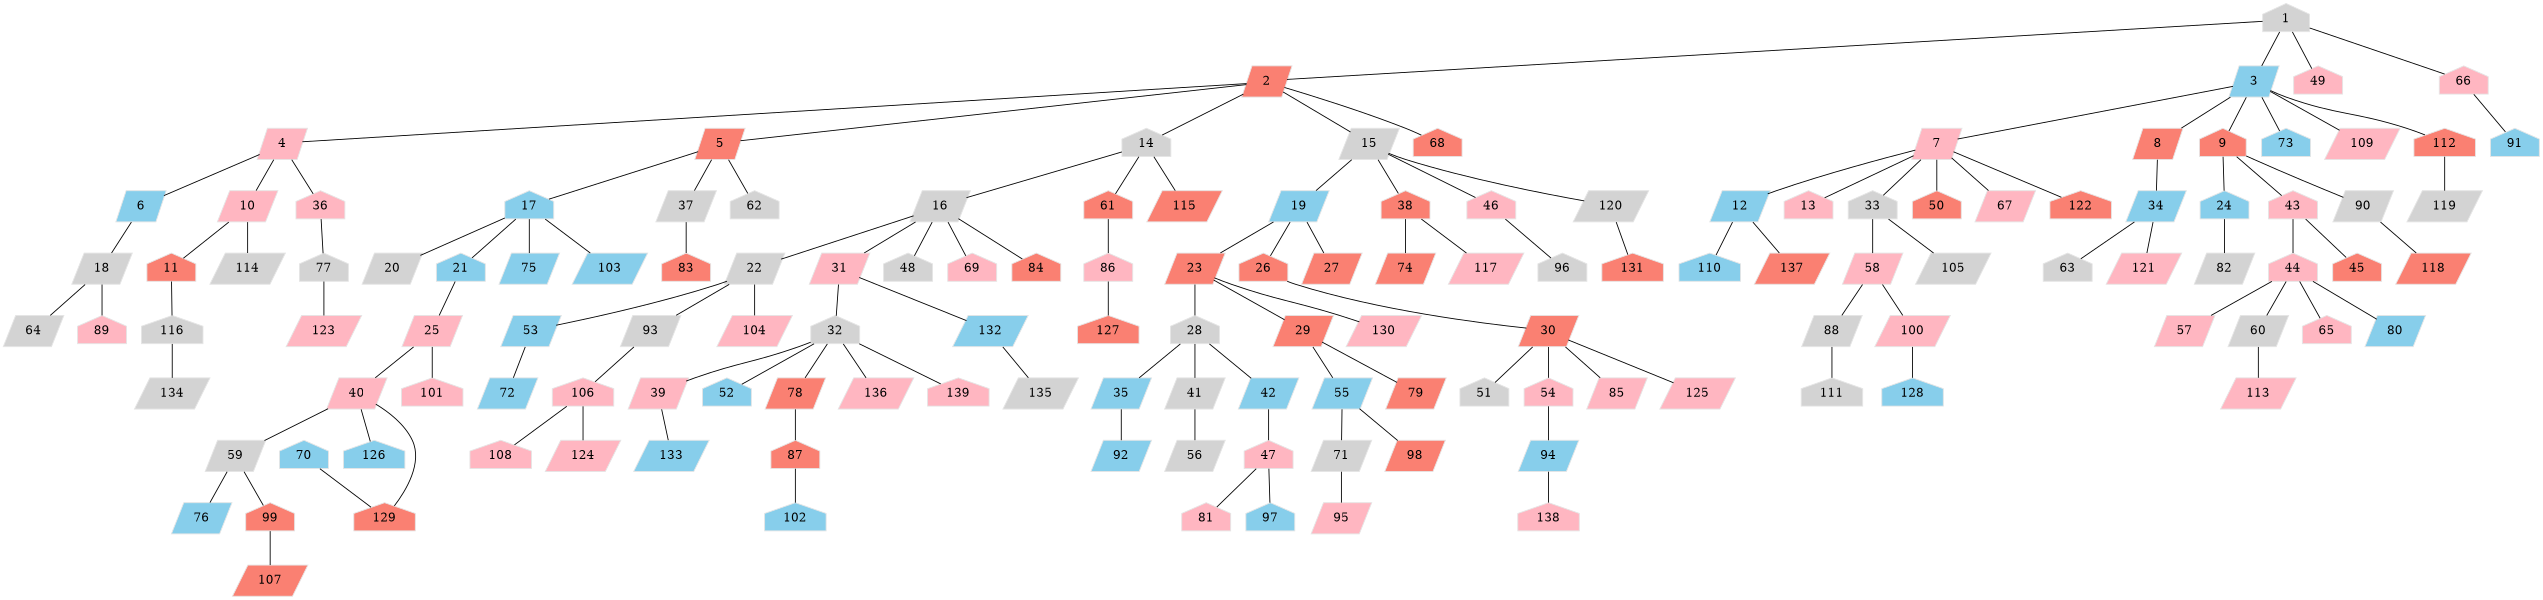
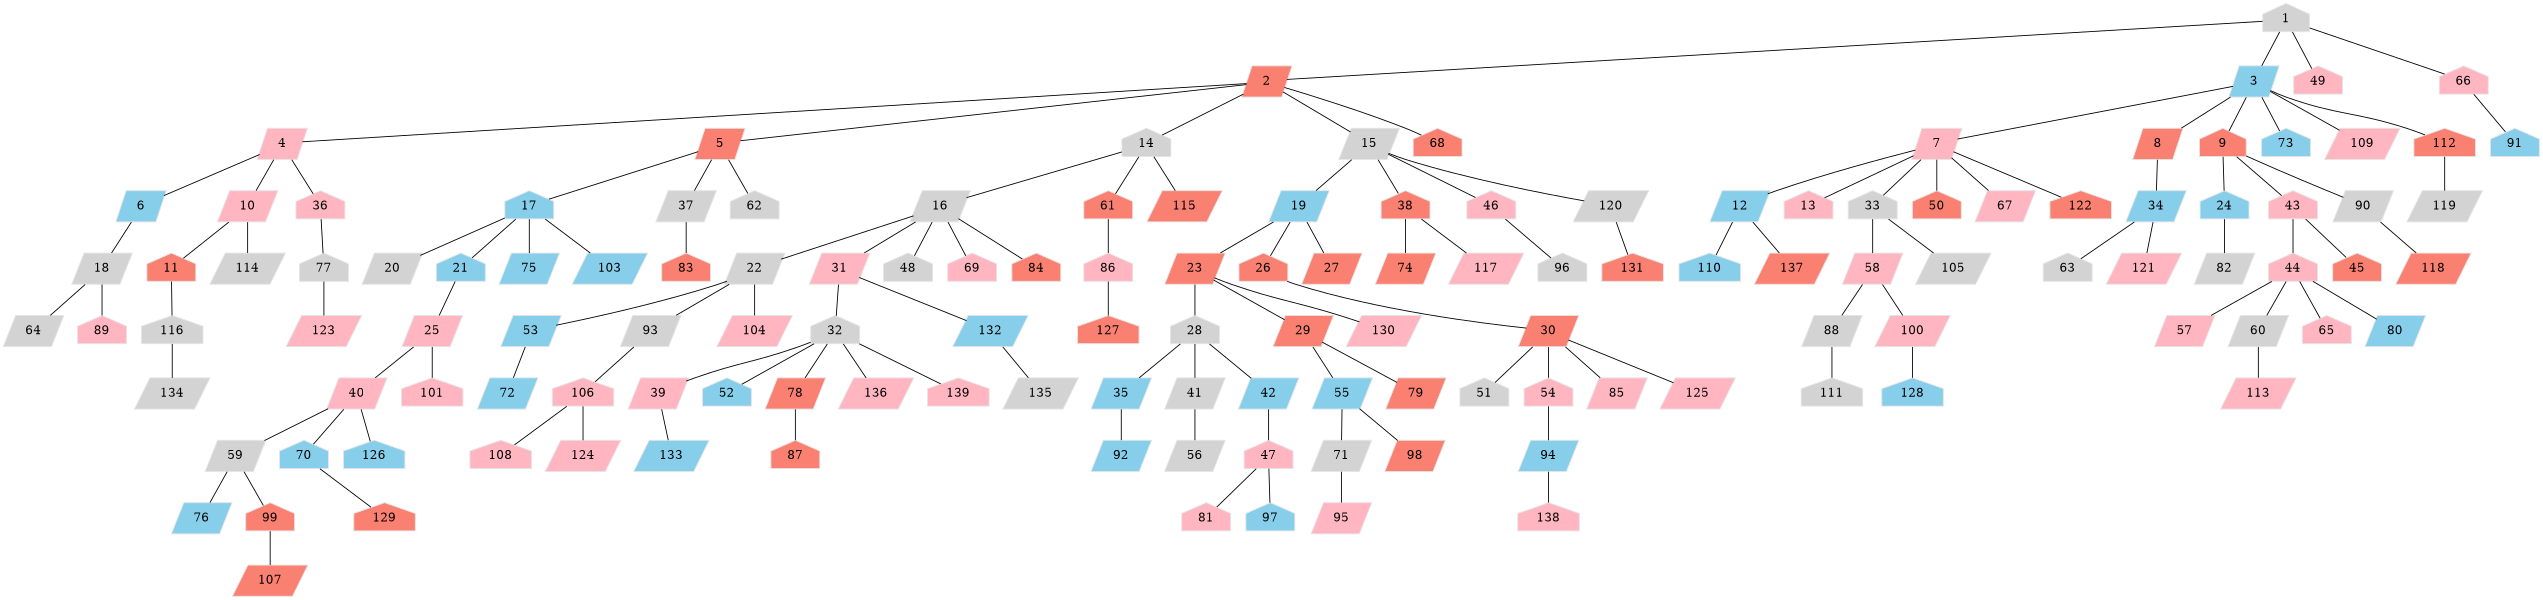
edge "40" -- "129": now "40" -- "70"
node "102": removed
